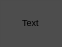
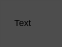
node "Text": moved (30, 23) -> (23, 23)
